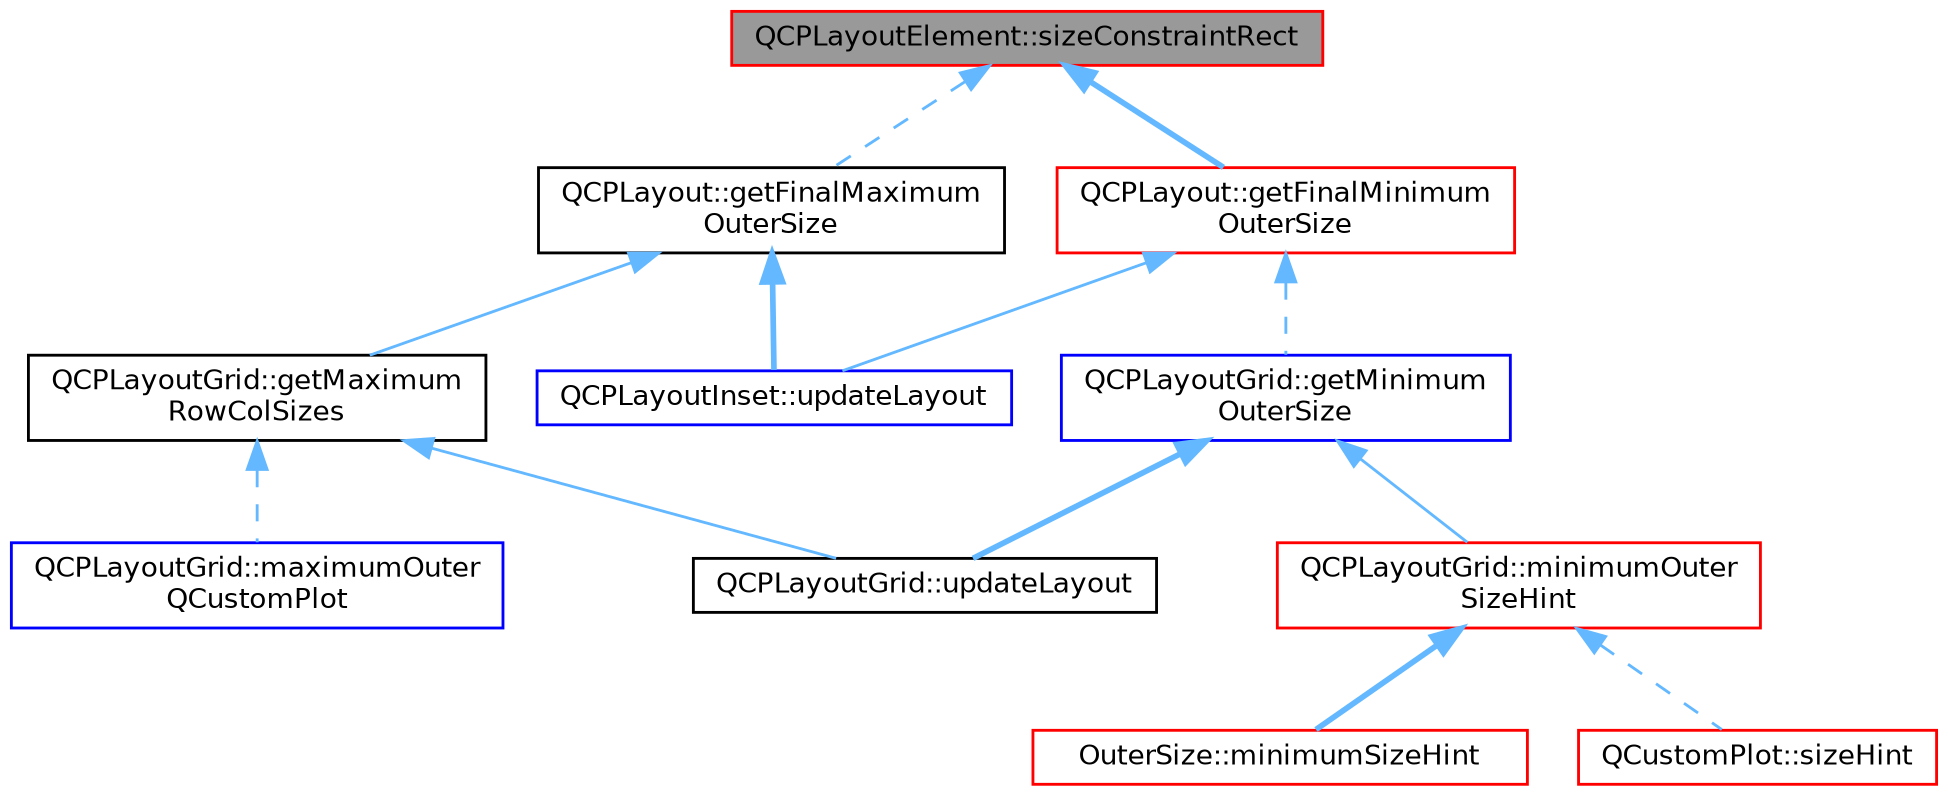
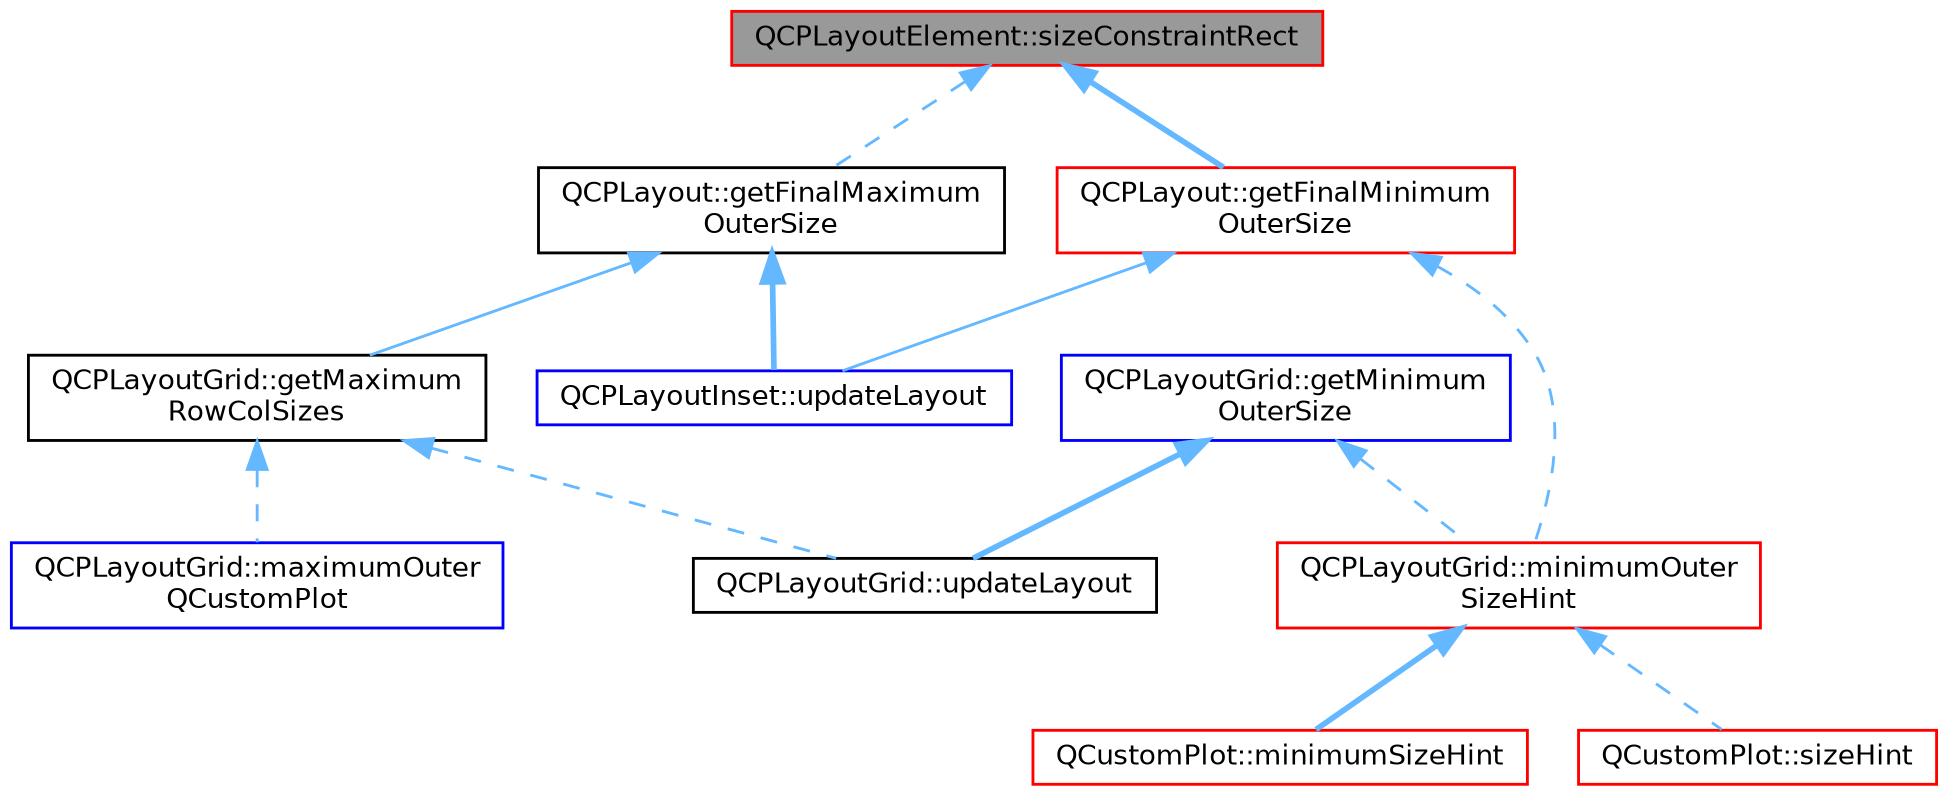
edge "QCPLayoutGrid::getMinimum OuterSize" -> "QCPLayout::getFinalMinimum OuterSize": now "QCPLayoutGrid::minimumOuter SizeHint" -> "QCPLayout::getFinalMinimum OuterSize"
edge "QCPLayoutGrid::minimumOuter SizeHint" -> "QCPLayoutGrid::getMinimum OuterSize": style solid -> dashed
edge "QCPLayoutGrid::updateLayout" -> "QCPLayoutGrid::getMaximum RowColSizes": style solid -> dashed
node "OuterSize::minimumSizeHint": label "OuterSize::minimumSizeHint" -> "QCustomPlot::minimumSizeHint"
